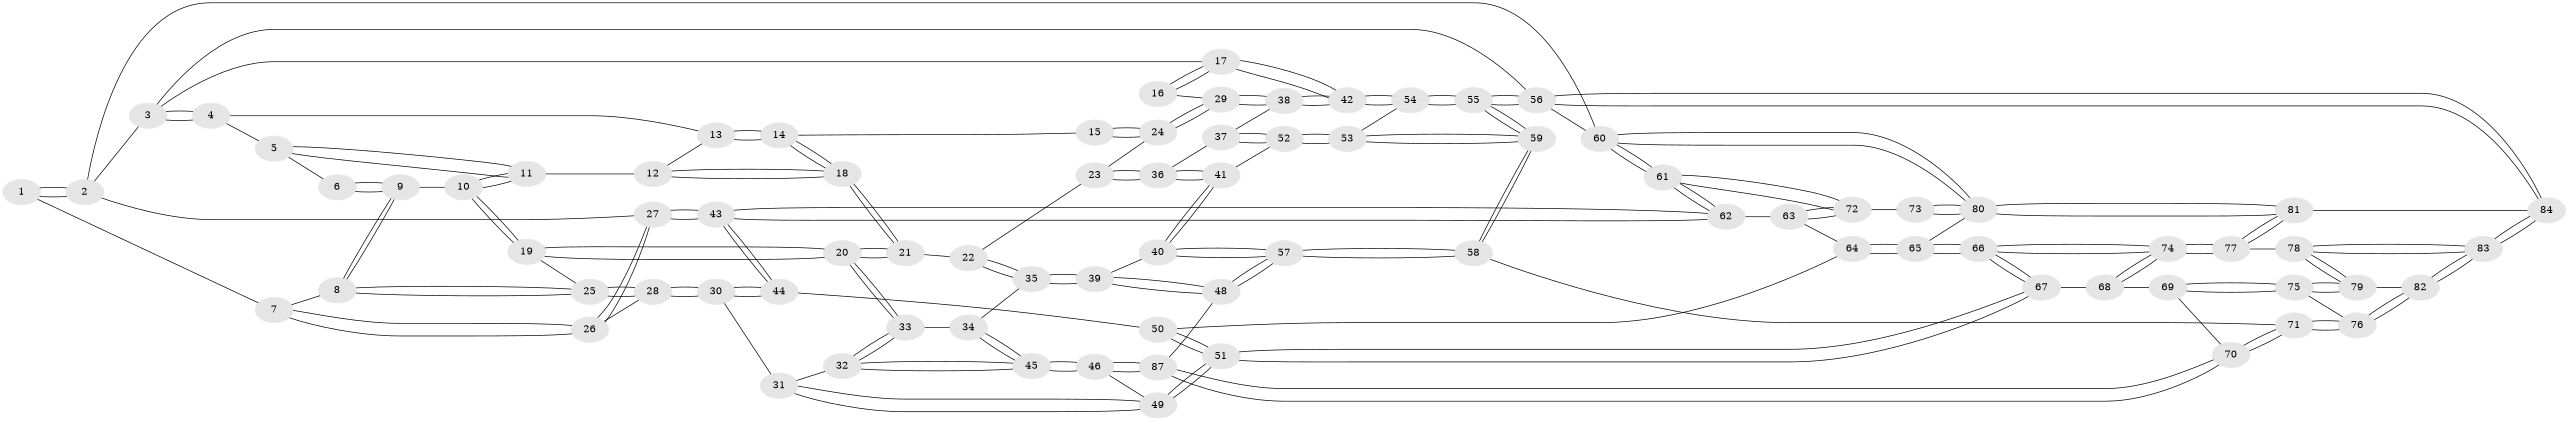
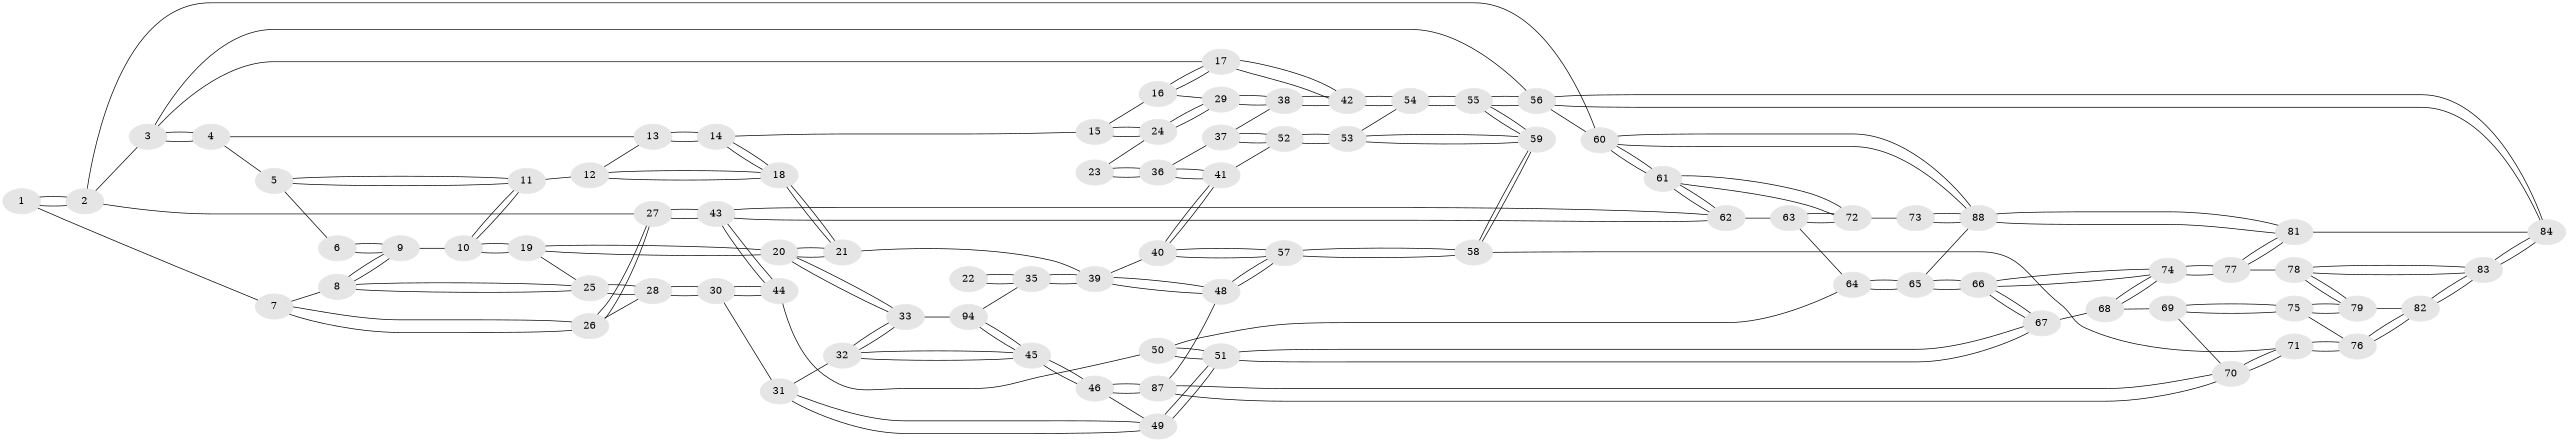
edge "16" -- "15": added
node "80": label "80" -> "88"
edge "23" -- "22": removed
edge "21" -- "22": now "21" -- "39"
node "34": label "34" -> "94"
